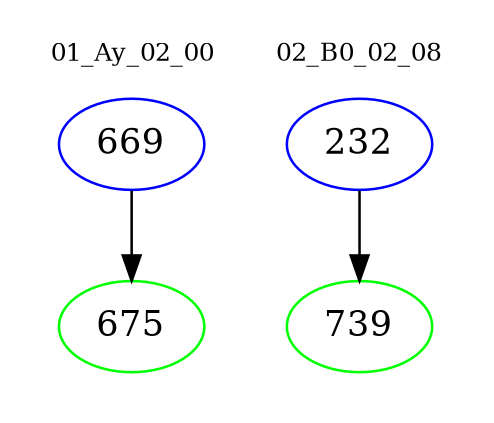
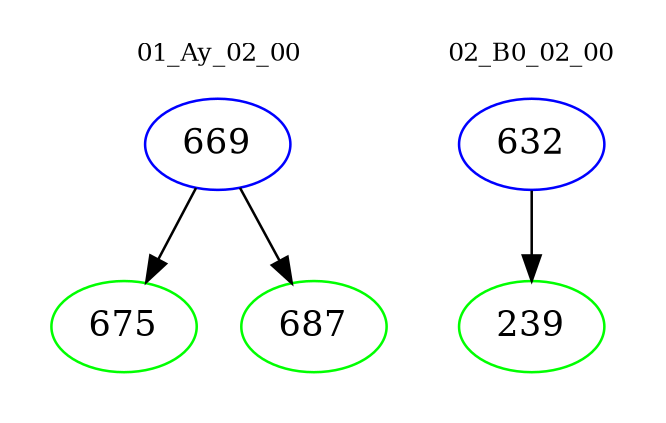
cluster "02_B0_02_08": label "02_B0_02_08" -> "02_B0_02_00"
node "232": label "232" -> "632"
node "687": added
node "739": label "739" -> "239"
